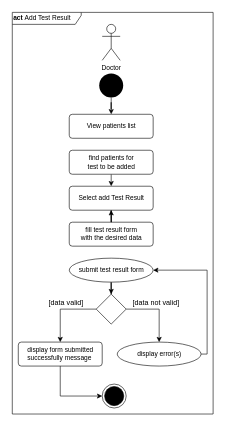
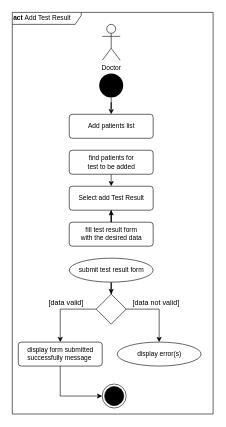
node "View patients list": label "View patients list" -> "Add patients list"
edge "display error(s)" -> "submit test result form": removed
